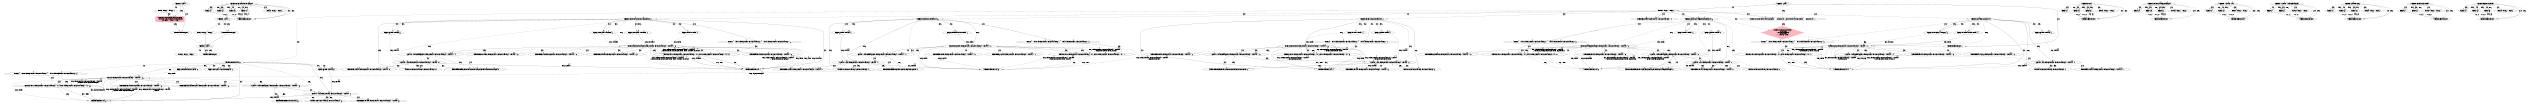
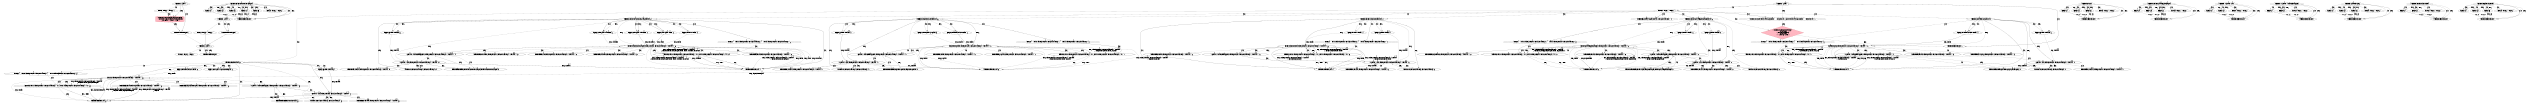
node "(PARAM,p5)": added
node "(PARAM,const gchar* name)": added
node "(PARAM,IBusPropList* prop_list)": added
node "(PARAM,IBusProperty* ibus_prop)": removed
node "(FIELD_IDENTIFIER,IBusBusDisconnected,IBusBusDisconnected)": removed
node "(FIELD_IDENTIFIER,UpdateProperty,UpdateProperty)": added
